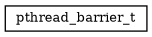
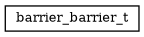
node "pthread_barrier_t": label "pthread_barrier_t" -> "barrier_barrier_t"
